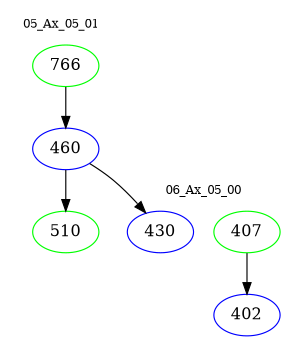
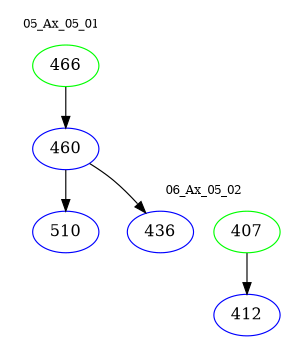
node "766": label "766" -> "466"
cluster "06_Ax_05_00": label "06_Ax_05_00" -> "06_Ax_05_02"
node "510": color green -> blue
node "430": label "430" -> "436"
node "402": label "402" -> "412"
